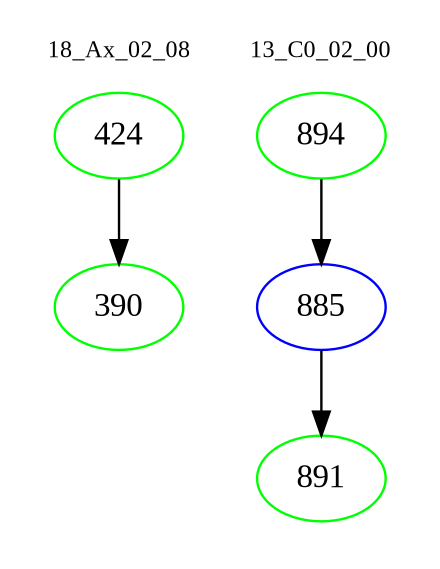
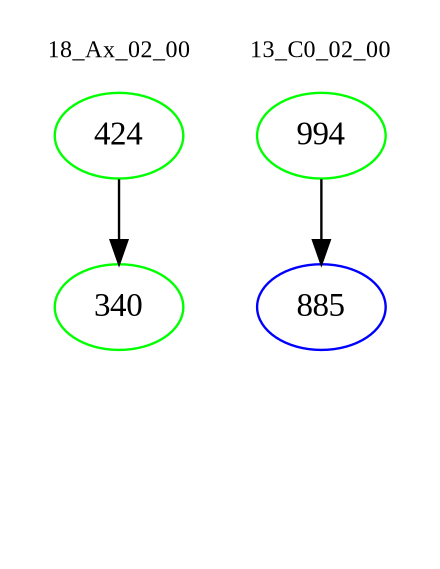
cluster "18_Ax_02_08": label "18_Ax_02_08" -> "18_Ax_02_00"
node "894": label "894" -> "994"
node "390": label "390" -> "340"
node "891": removed
